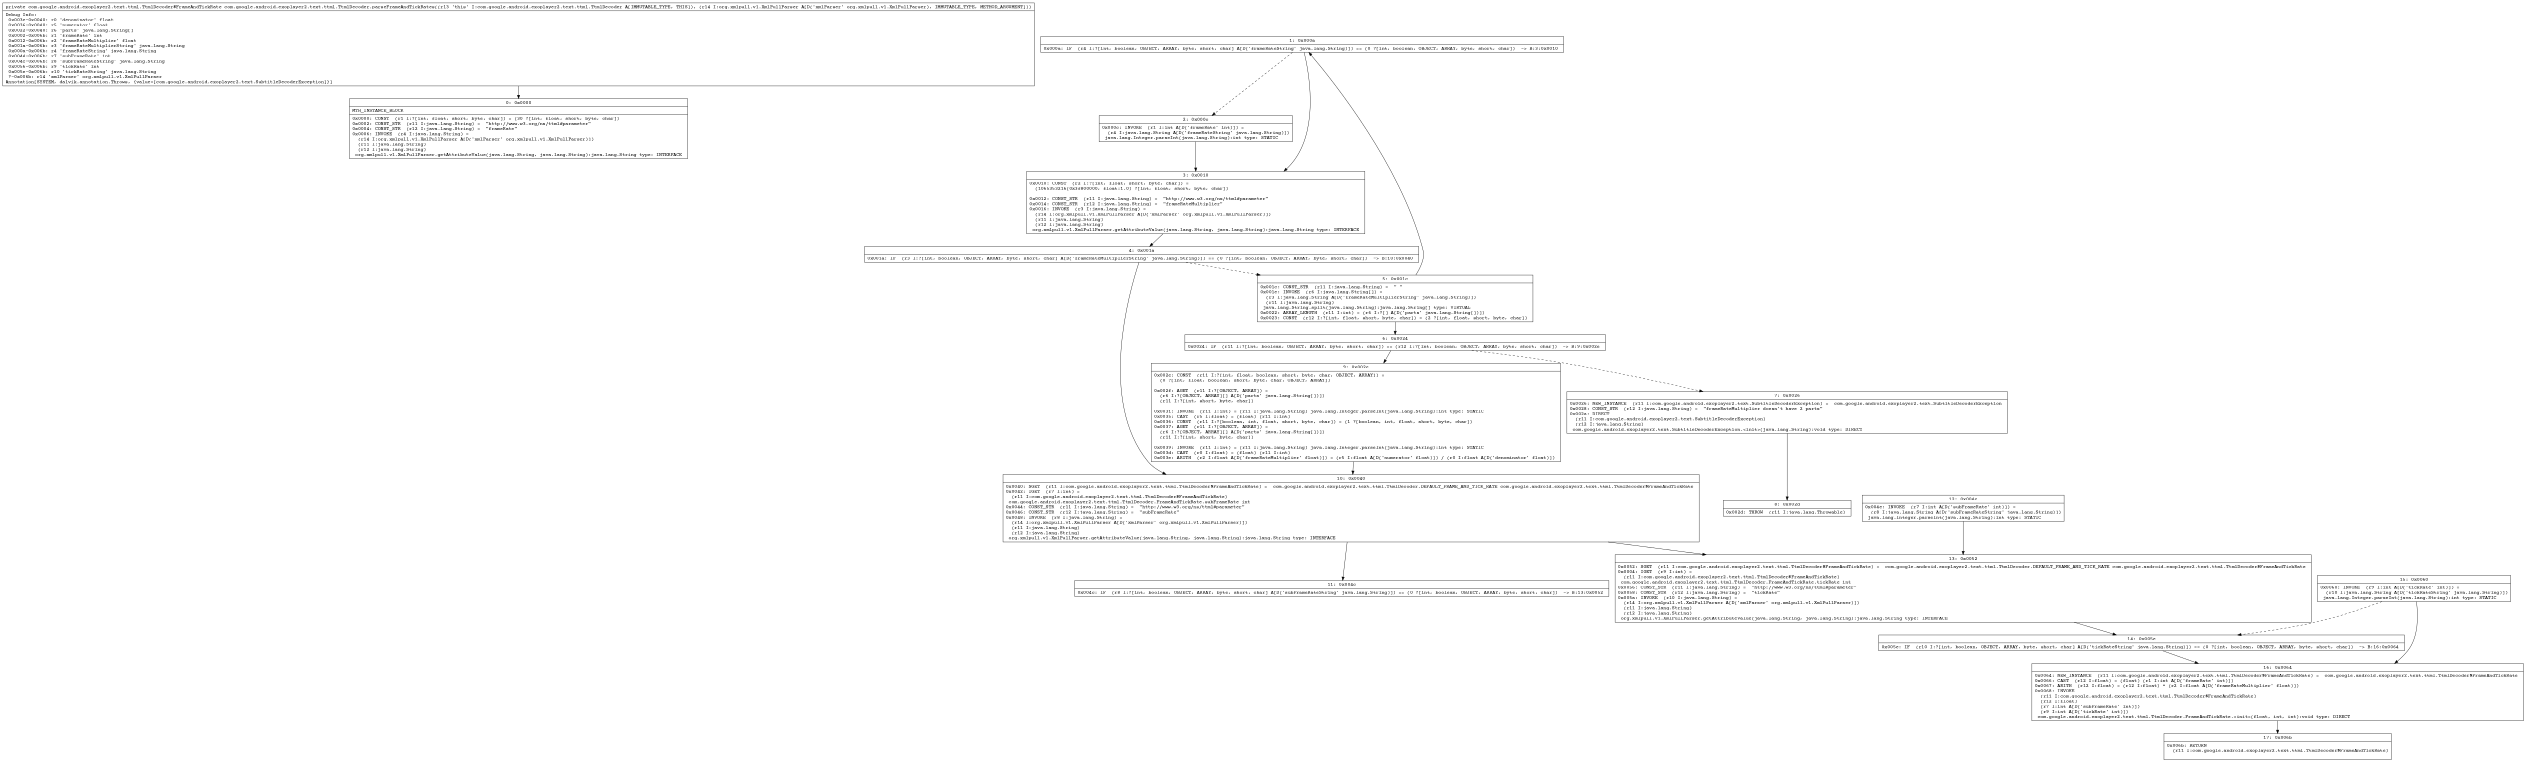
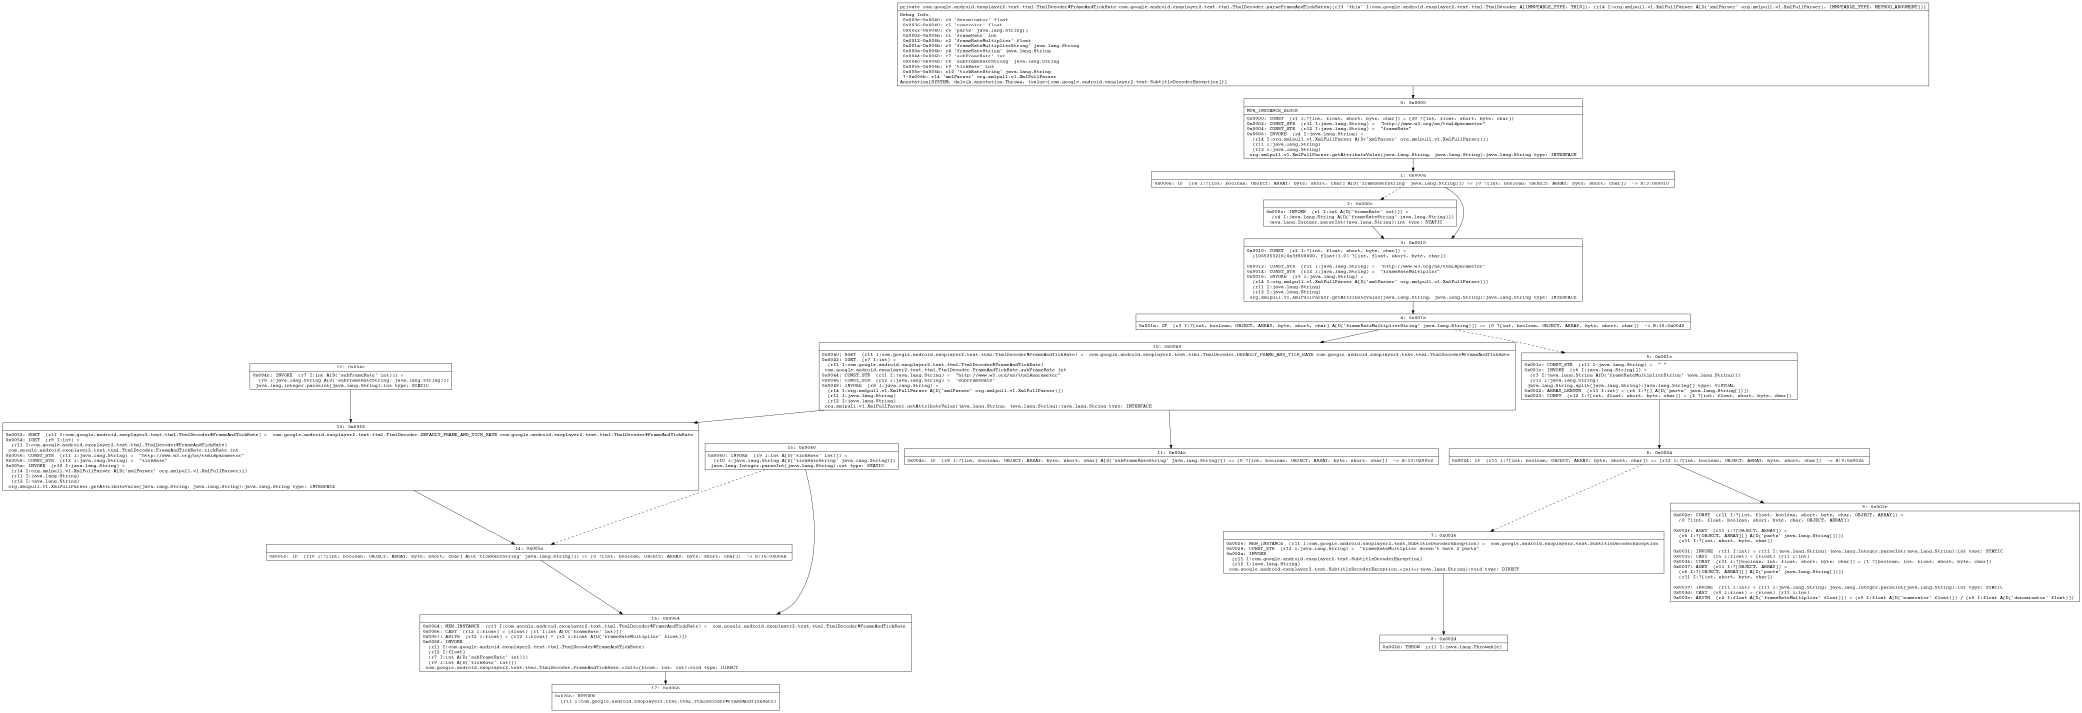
edge "5: 0x001c" -> "1: 0x000a": now "0: 0x0000" -> "1: 0x000a"
node "7: 0x0026": text "0x002a: DIRECT" -> "0x002a: INVOKE"
edge "9: 0x002e" -> "10: 0x0040": removed
node "13: 0x0052": text "0x0004: IGET  (r9 I:int) =" -> "0x0054: IGET  (r9 I:int) ="
node "17: 0x006b": text "0x006b: RETURN" -> "0x076b: RETURN"
